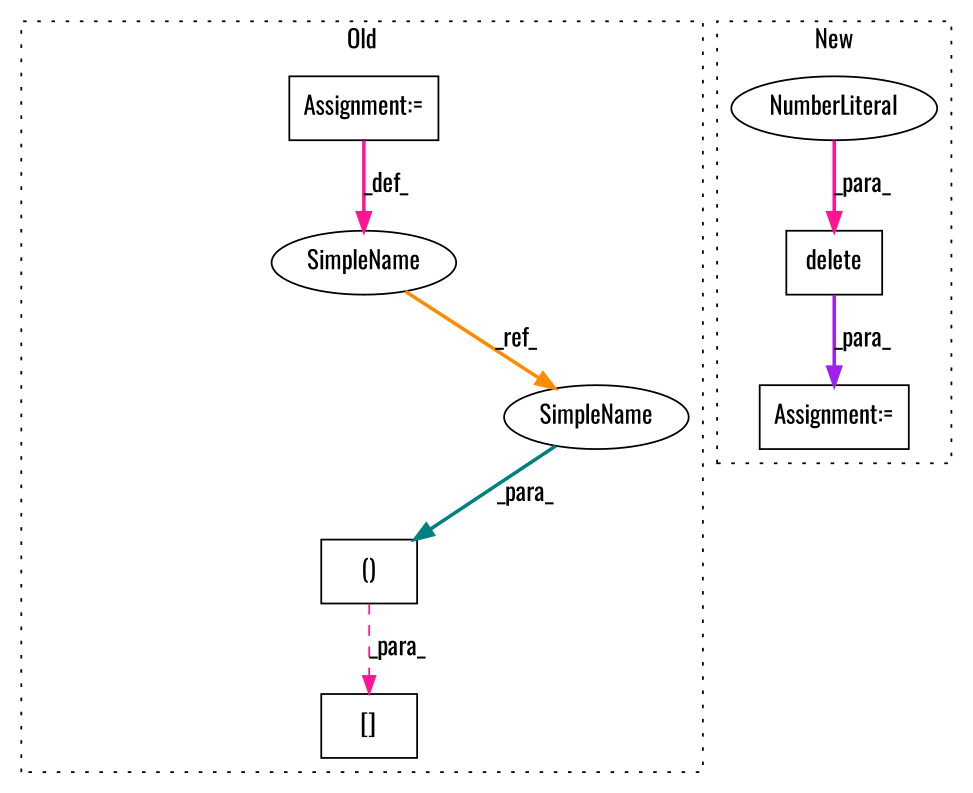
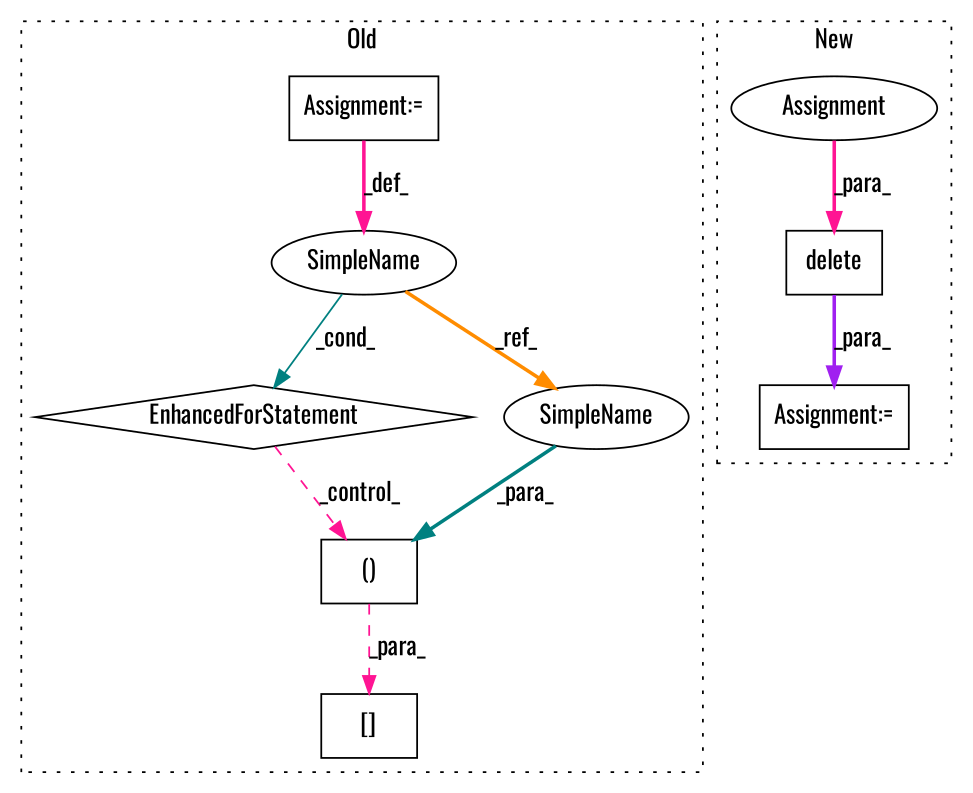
node "NumberLiteral": label "NumberLiteral" -> "Assignment"
node "EnhancedForStatement": added
